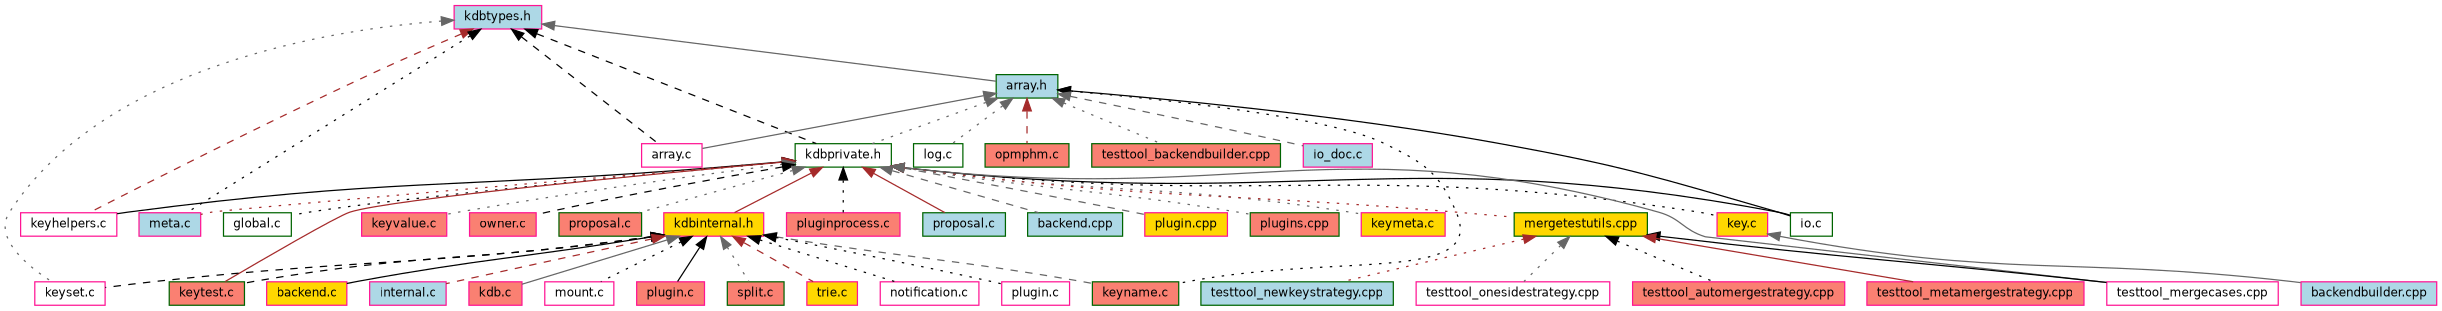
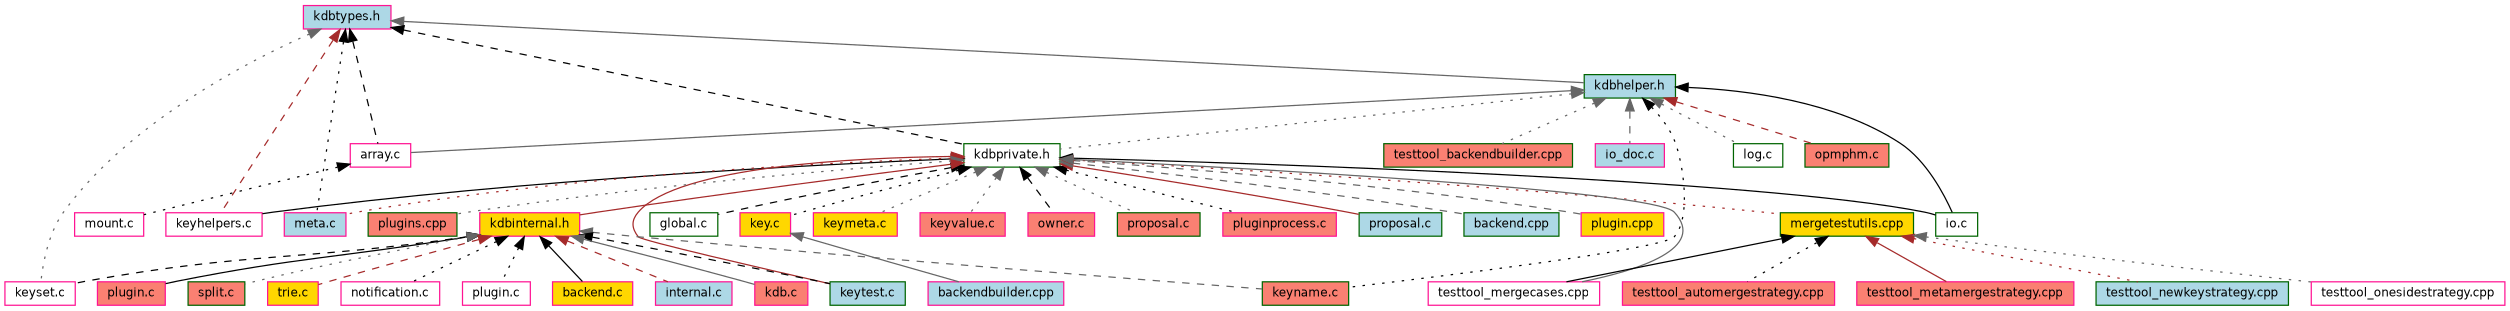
node "array.h": label "array.h" -> "kdbhelper.h"
edge "global.c" -> "kdbprivate.h": style dotted -> dashed
edge "mount.c" -> "kdbinternal.h": now "mount.c" -> "array.c"
node "keytest.c": fillcolor salmon -> lightblue
